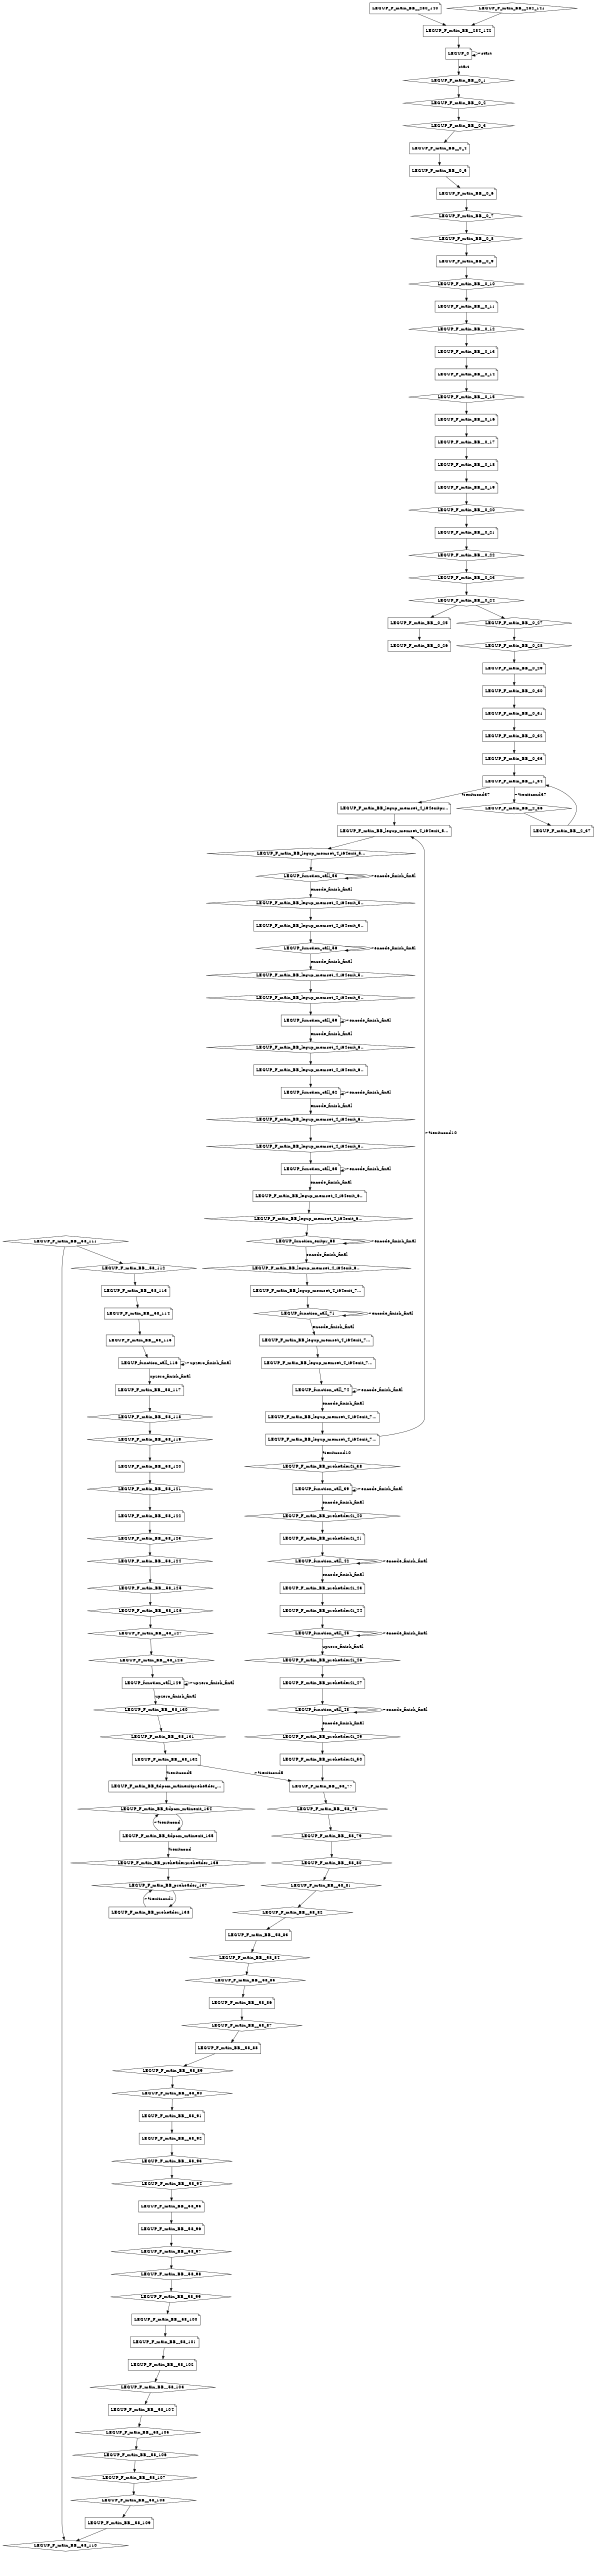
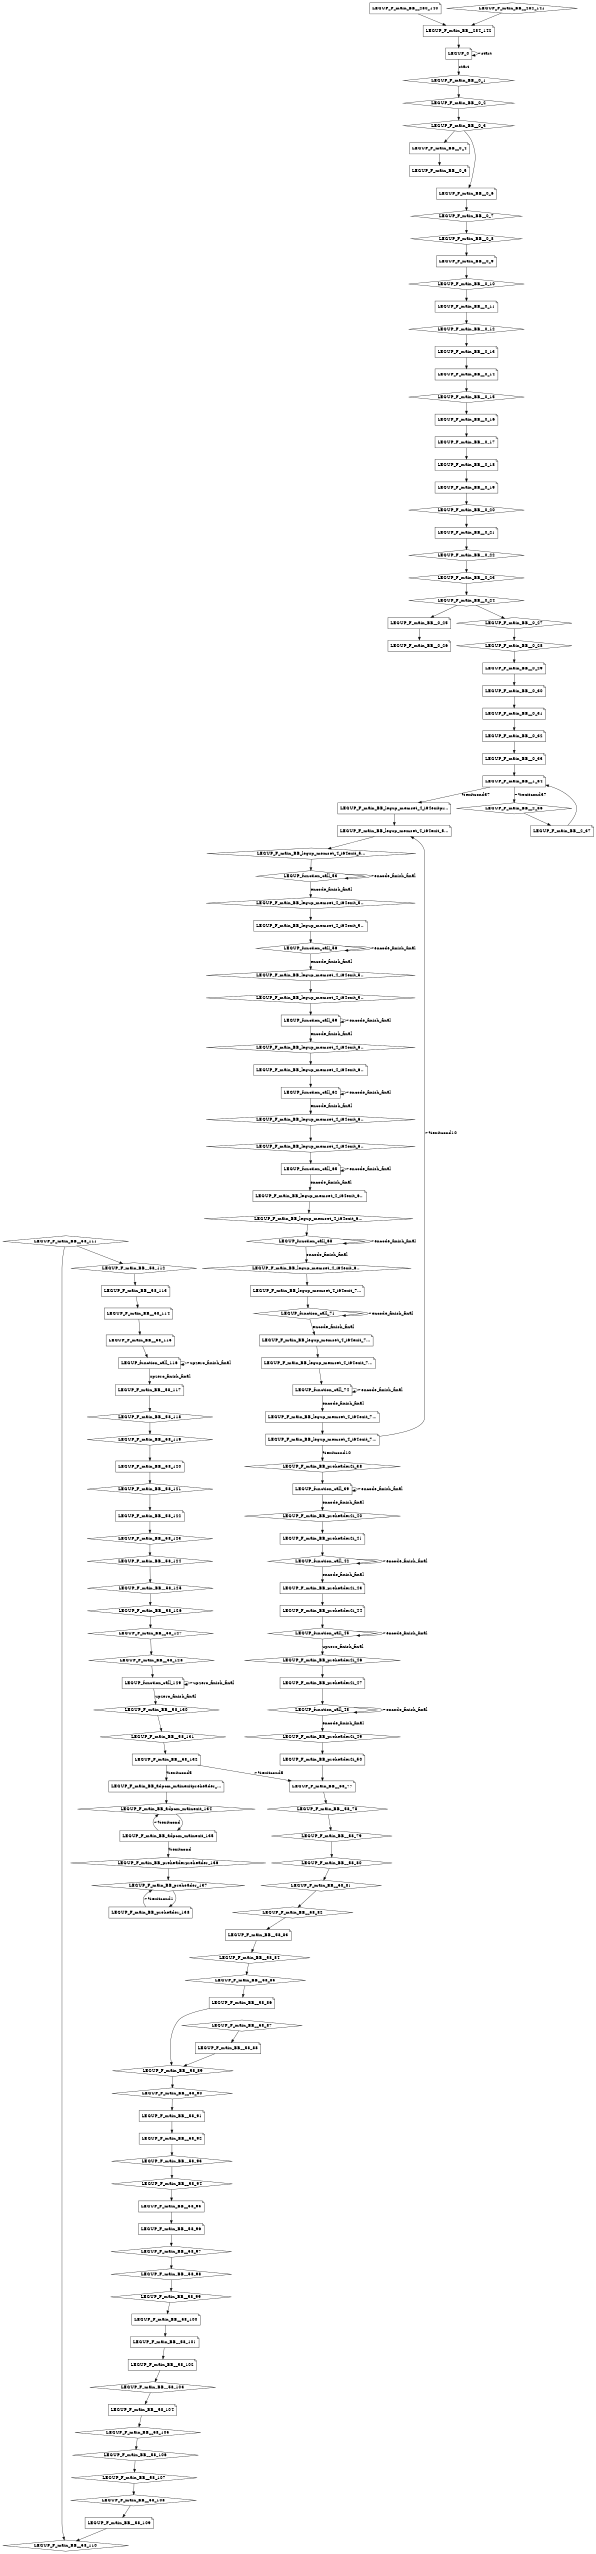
edge "LEGUP_F_main_BB__0_5" -> "LEGUP_F_main_BB__0_6": now "LEGUP_F_main_BB__0_3" -> "LEGUP_F_main_BB__0_6"
node "LEGUP_function_exitpr_68": label "LEGUP_function_exitpr_68" -> "LEGUP_function_call_68"
edge "LEGUP_F_main_BB__58_86" -> "LEGUP_F_main_BB__58_87": now "LEGUP_F_main_BB__58_86" -> "LEGUP_F_main_BB__58_89"
